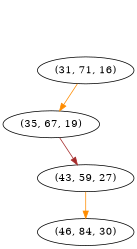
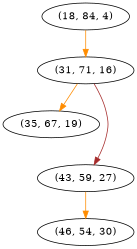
node "(18, 84, 4)": added
edge "(35, 67, 19)" -> "(43, 59, 27)": now "(31, 71, 16)" -> "(43, 59, 27)"
node "(46, 84, 30)": label "(46, 84, 30)" -> "(46, 54, 30)"
